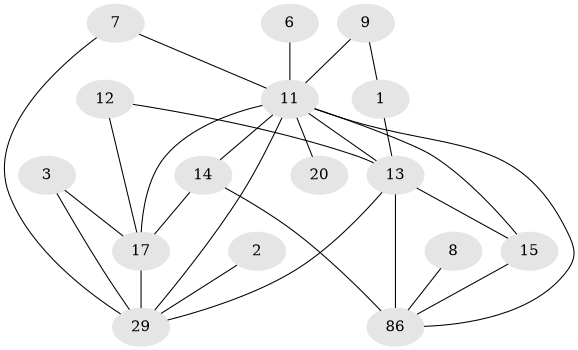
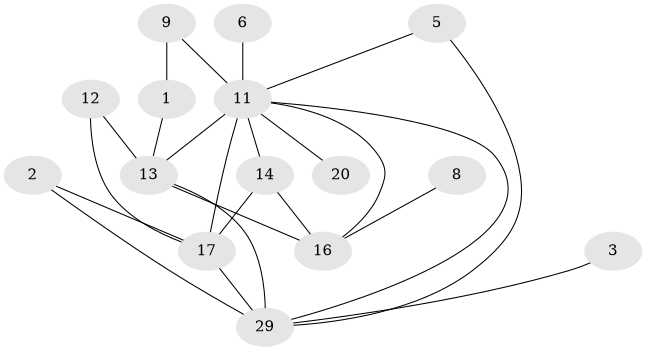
node "7": label "7" -> "5"
edge "3" -- "17": now "2" -- "17"
node "15": removed
node "86": label "86" -> "16"
